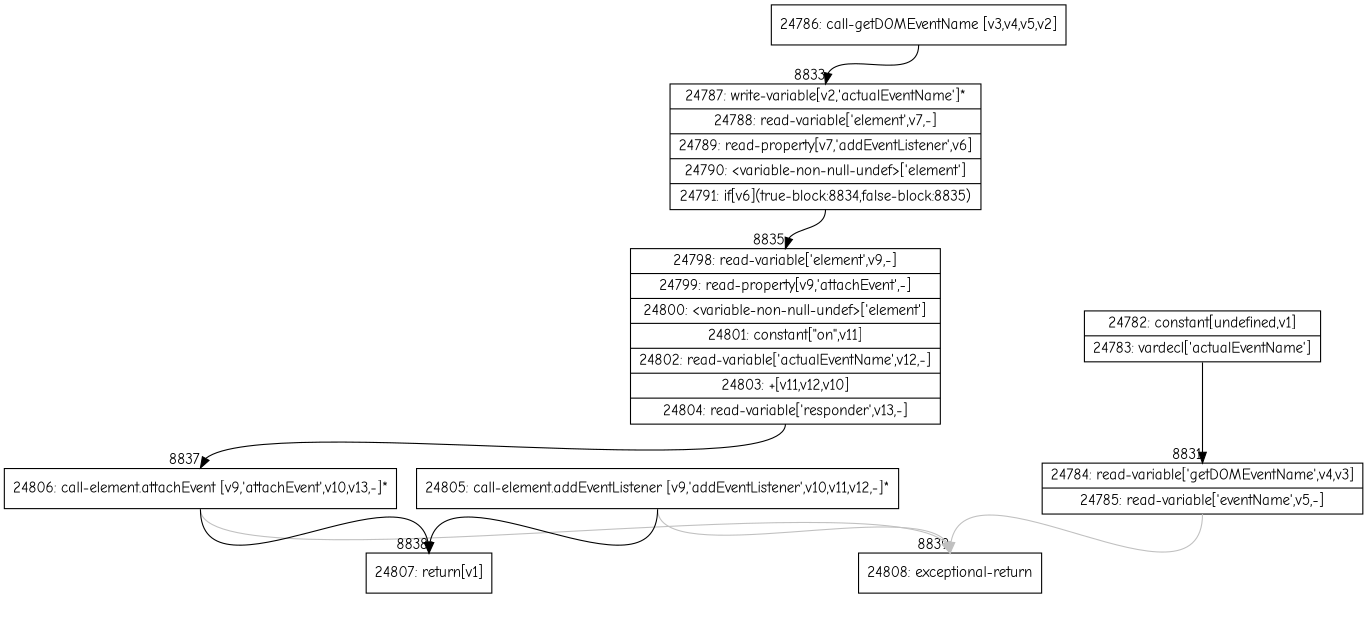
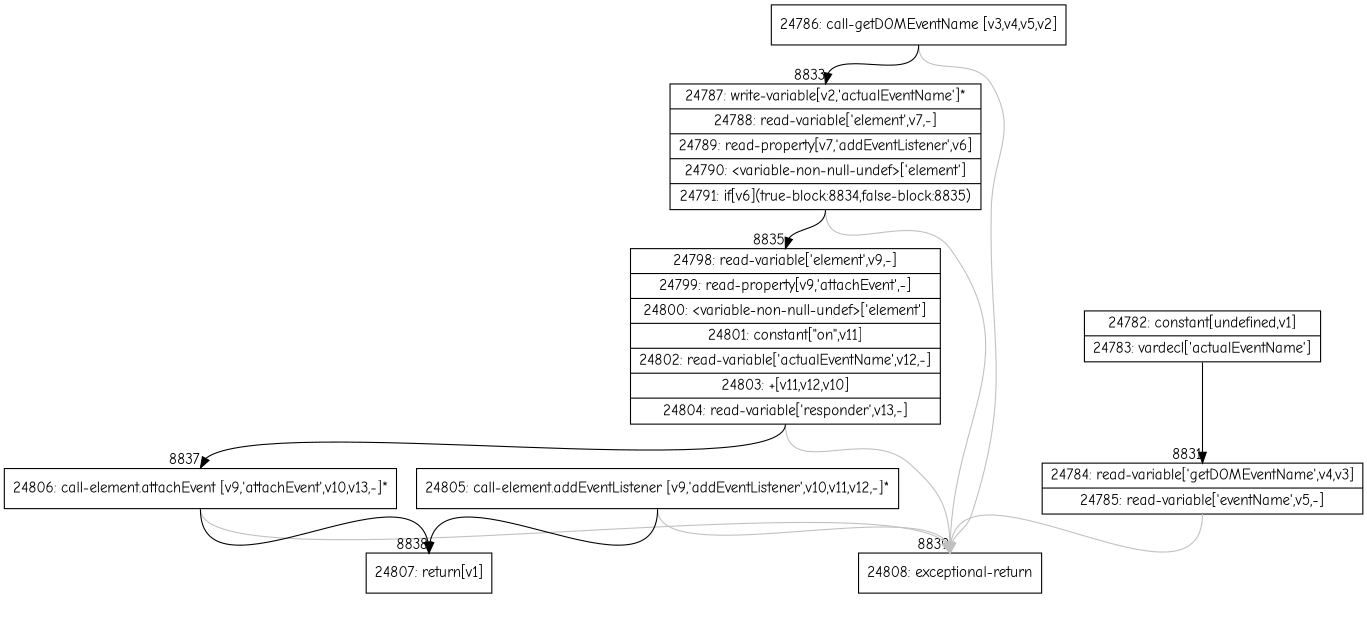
edge "24786: call-getDOMEventName [v3,v4,v5,v2]" -> "24808: exceptional-return": added
edge "24787: write-variable[v2,'actualEventName']*" -> "24808: exceptional-return": added
edge "24798: read-variable['element',v9,-]" -> "24808: exceptional-return": added
